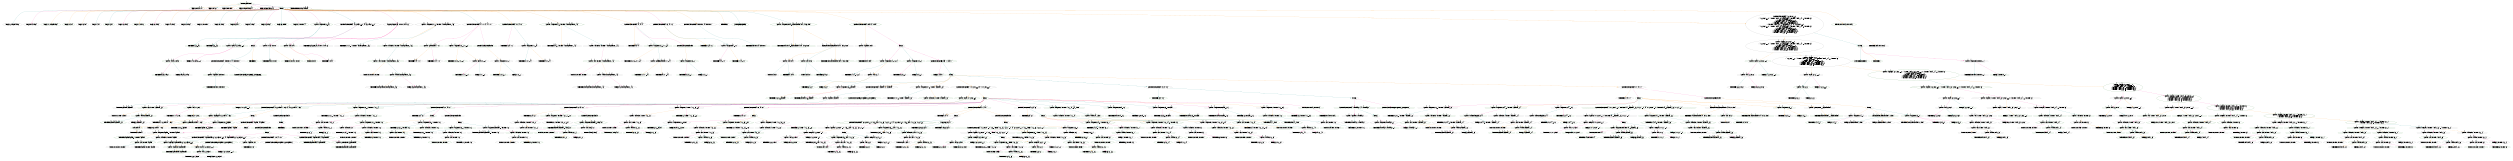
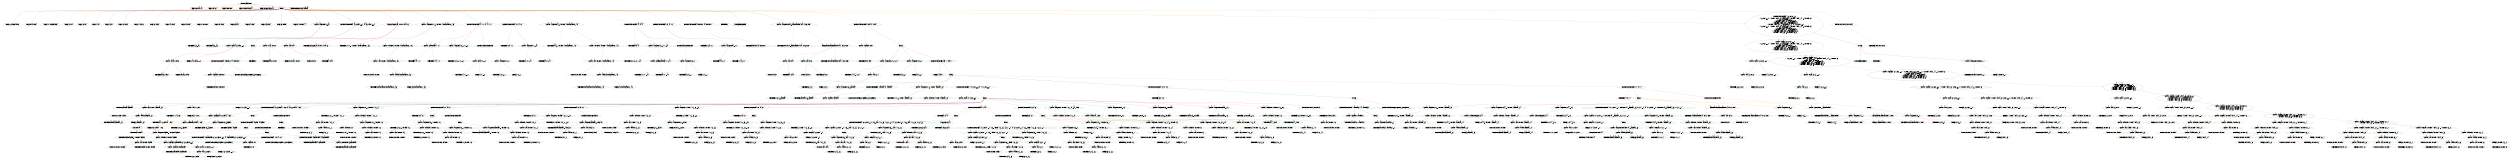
node "(CONTROL_STRUCTURE,goto LABEL_3;,goto TARGET_3;)": label "(CONTROL_STRUCTURE,goto LABEL_3;,goto TARGET_3;)" -> "(CONTROL_STRUCTURE,goto LABEL_3;,goto LABEL_3;)"
node "(CONTROL_STRUCTURE,if ( !cache_tail ),if ( !cache_tail ))": label "(CONTROL_STRUCTURE,if ( !cache_tail ),if ( !cache_tail ))" -> "(CONTROL_IDENTIFIER,if ( !cache_tail ),if ( !cache_tail ))"
node "(<operator>.indirection,*(_BYTE **)(v16 + 56))": removed
